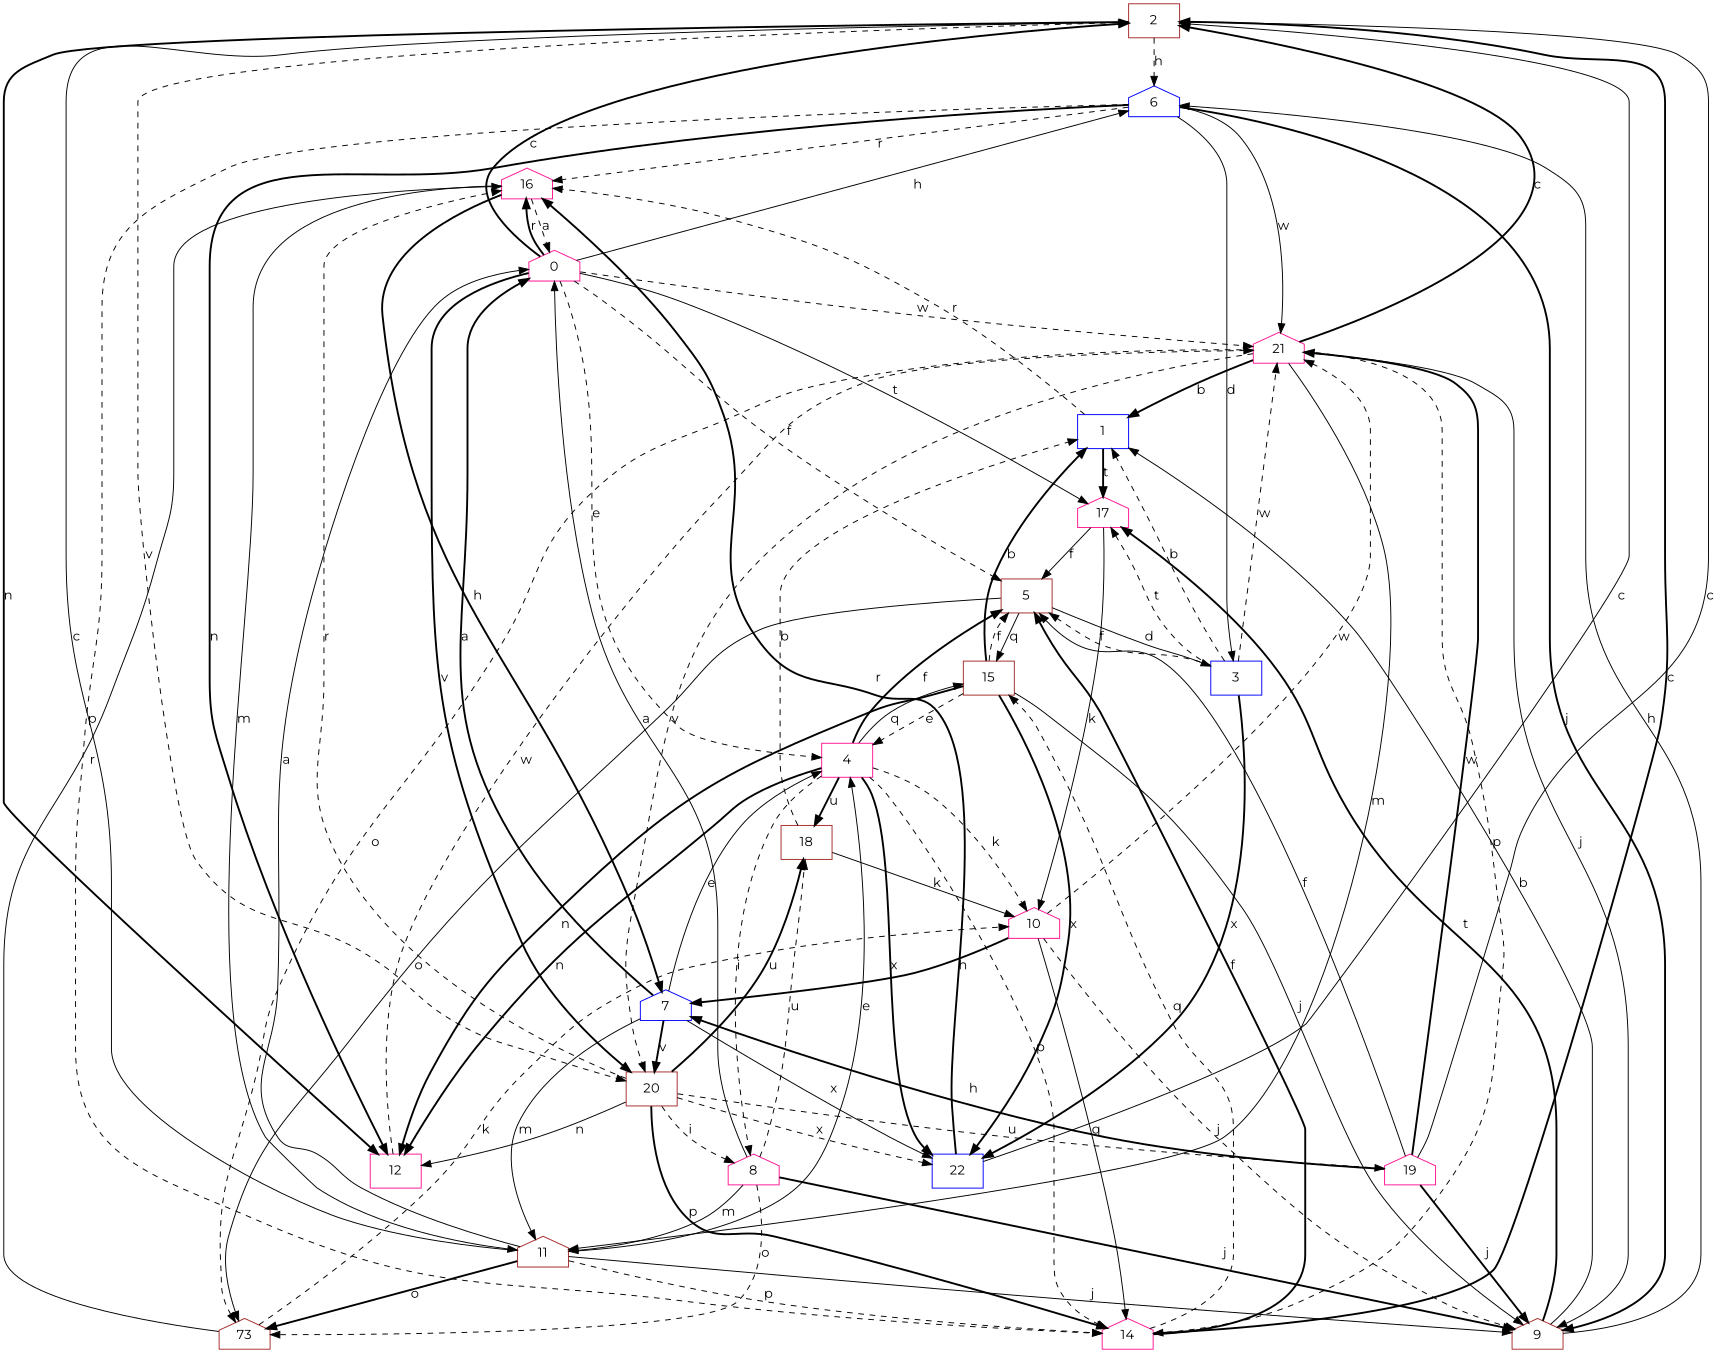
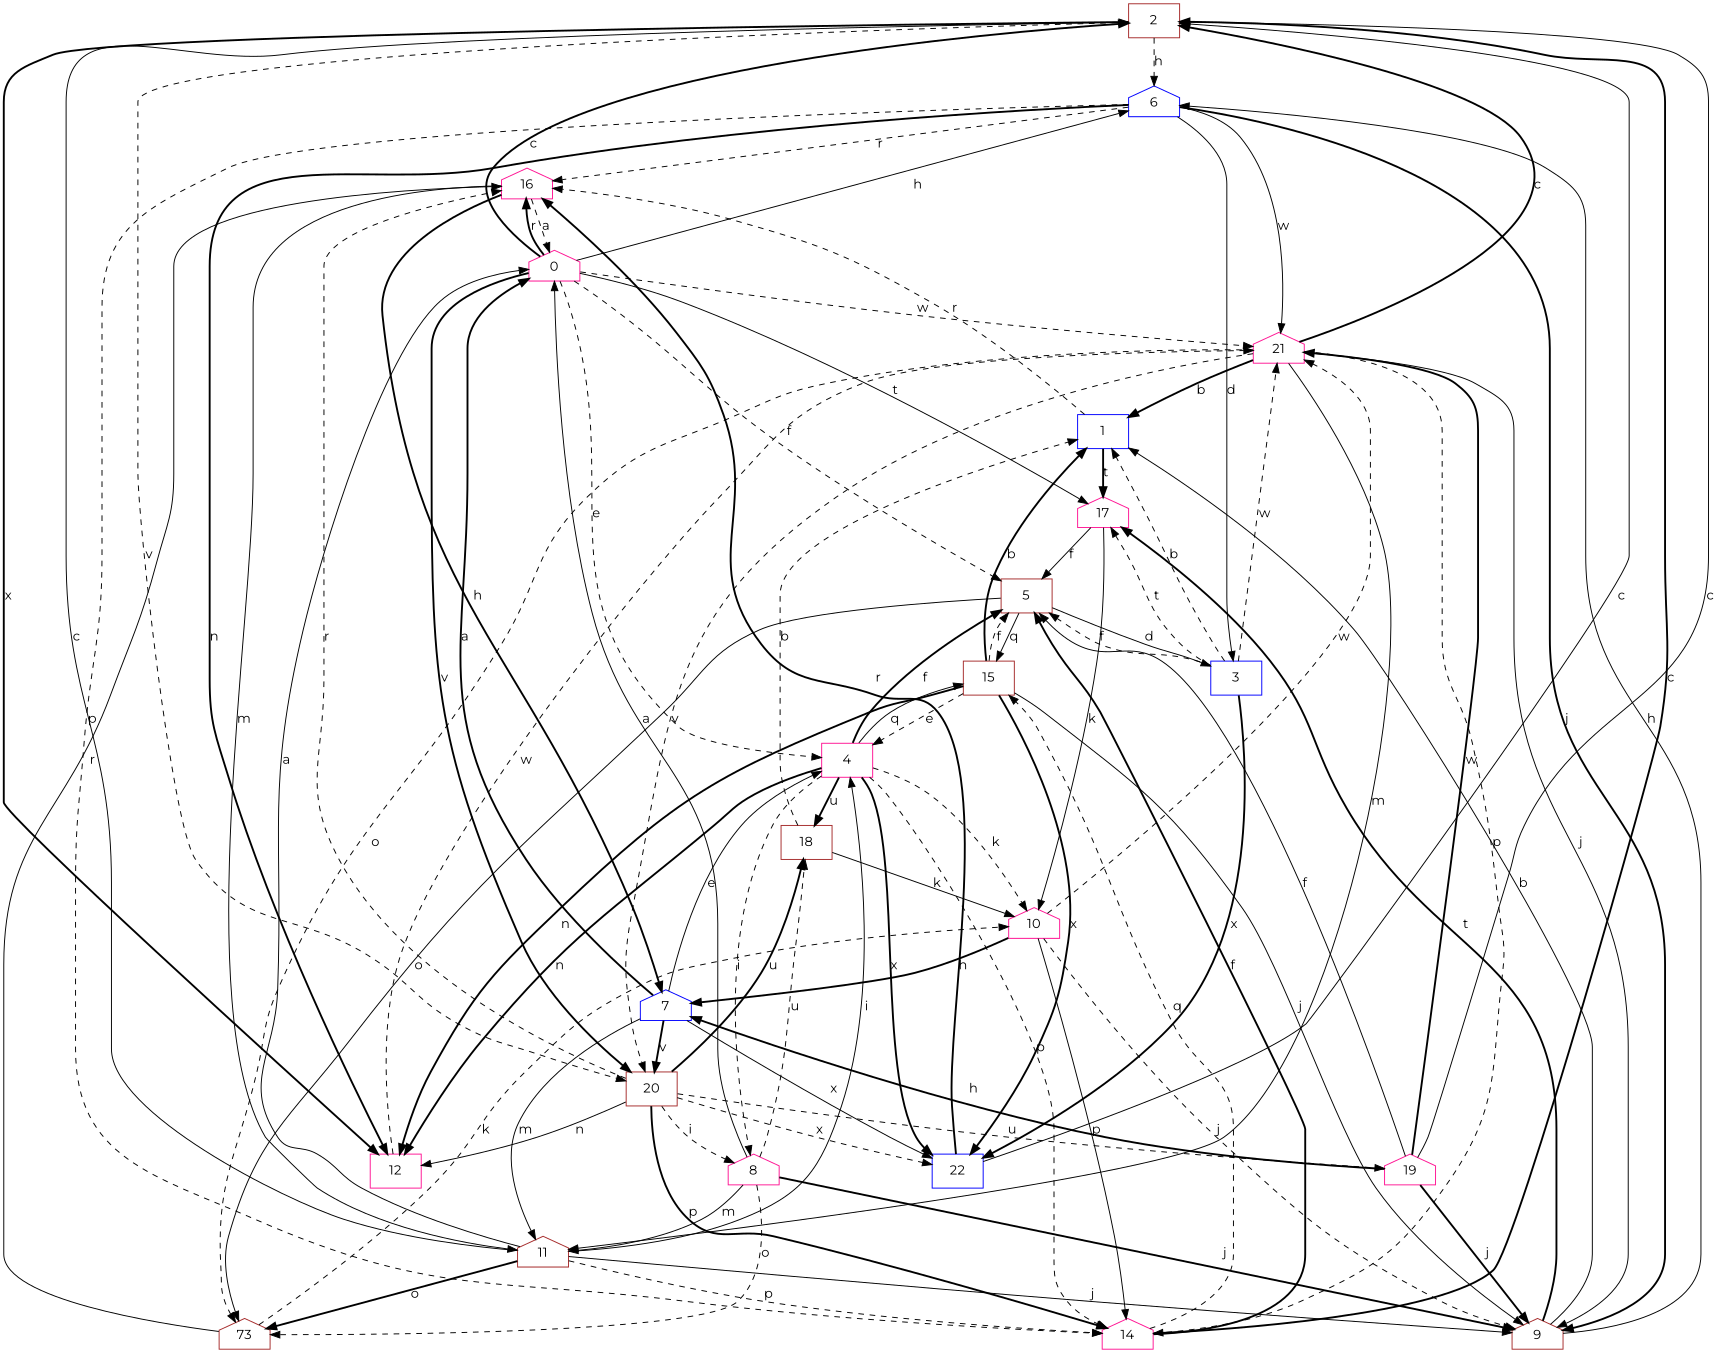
edge "2" -> "12": label "n" -> "x"
edge "11" -> "4": label "e" -> "i"
edge "10" -> "14": label "q" -> "p"
